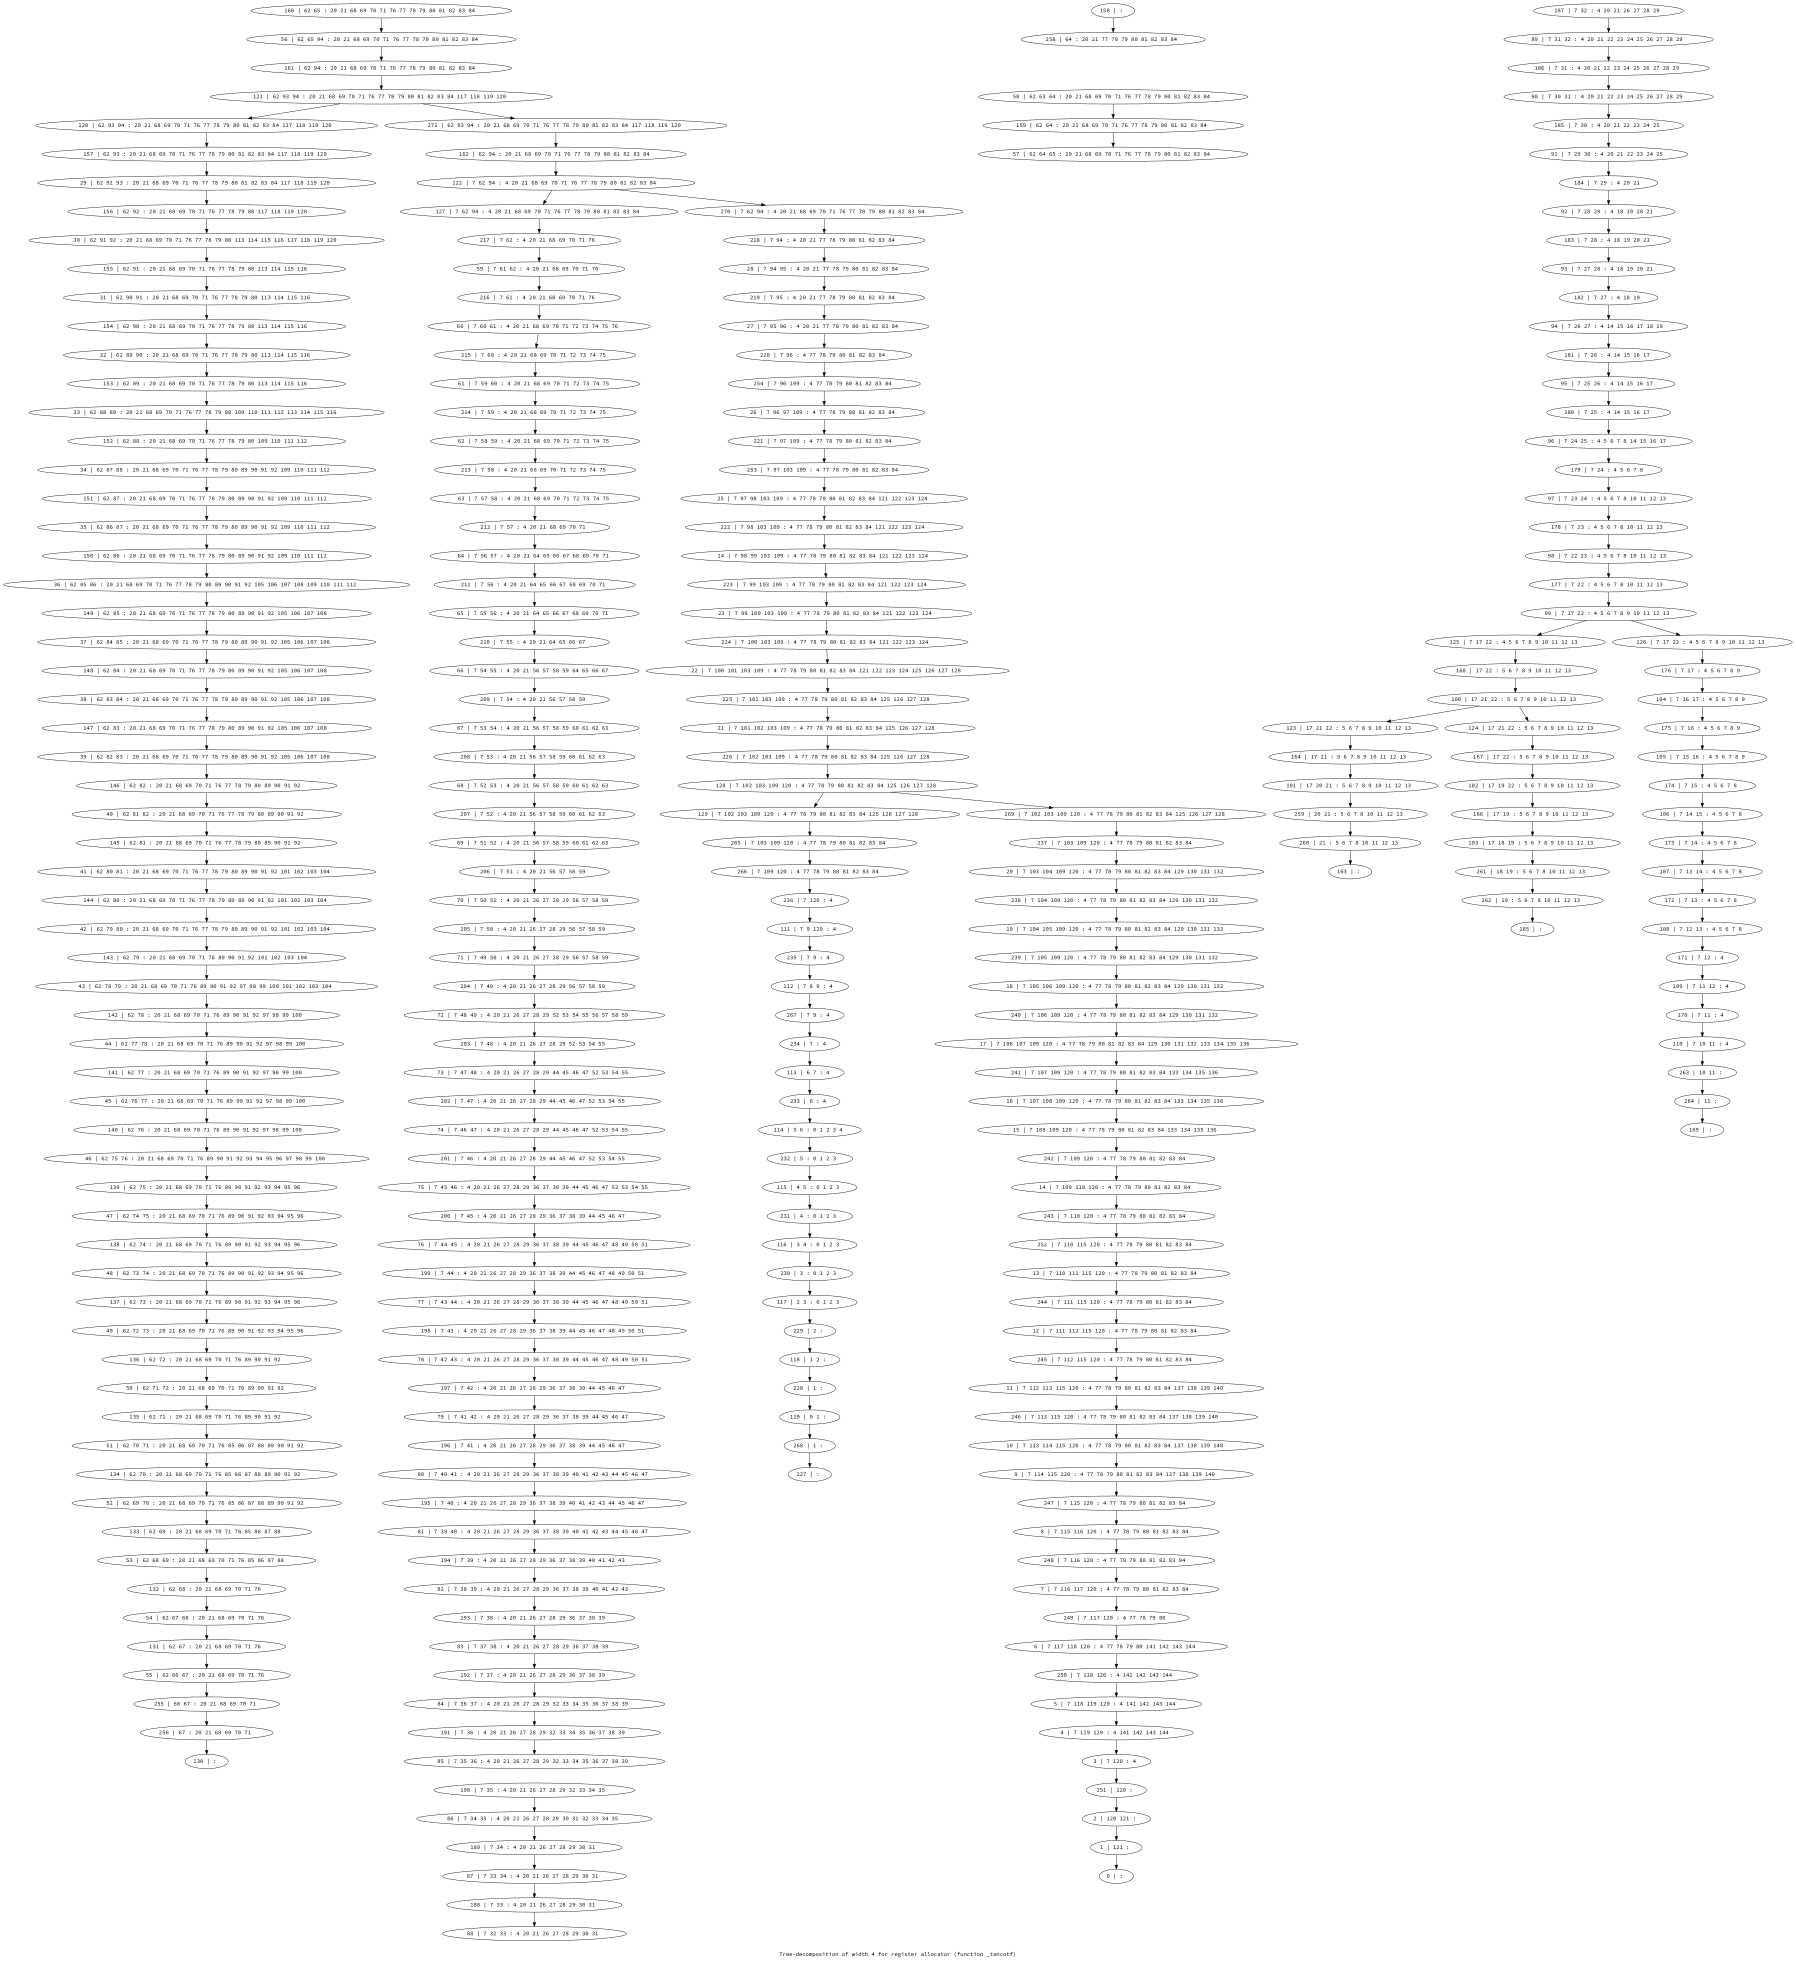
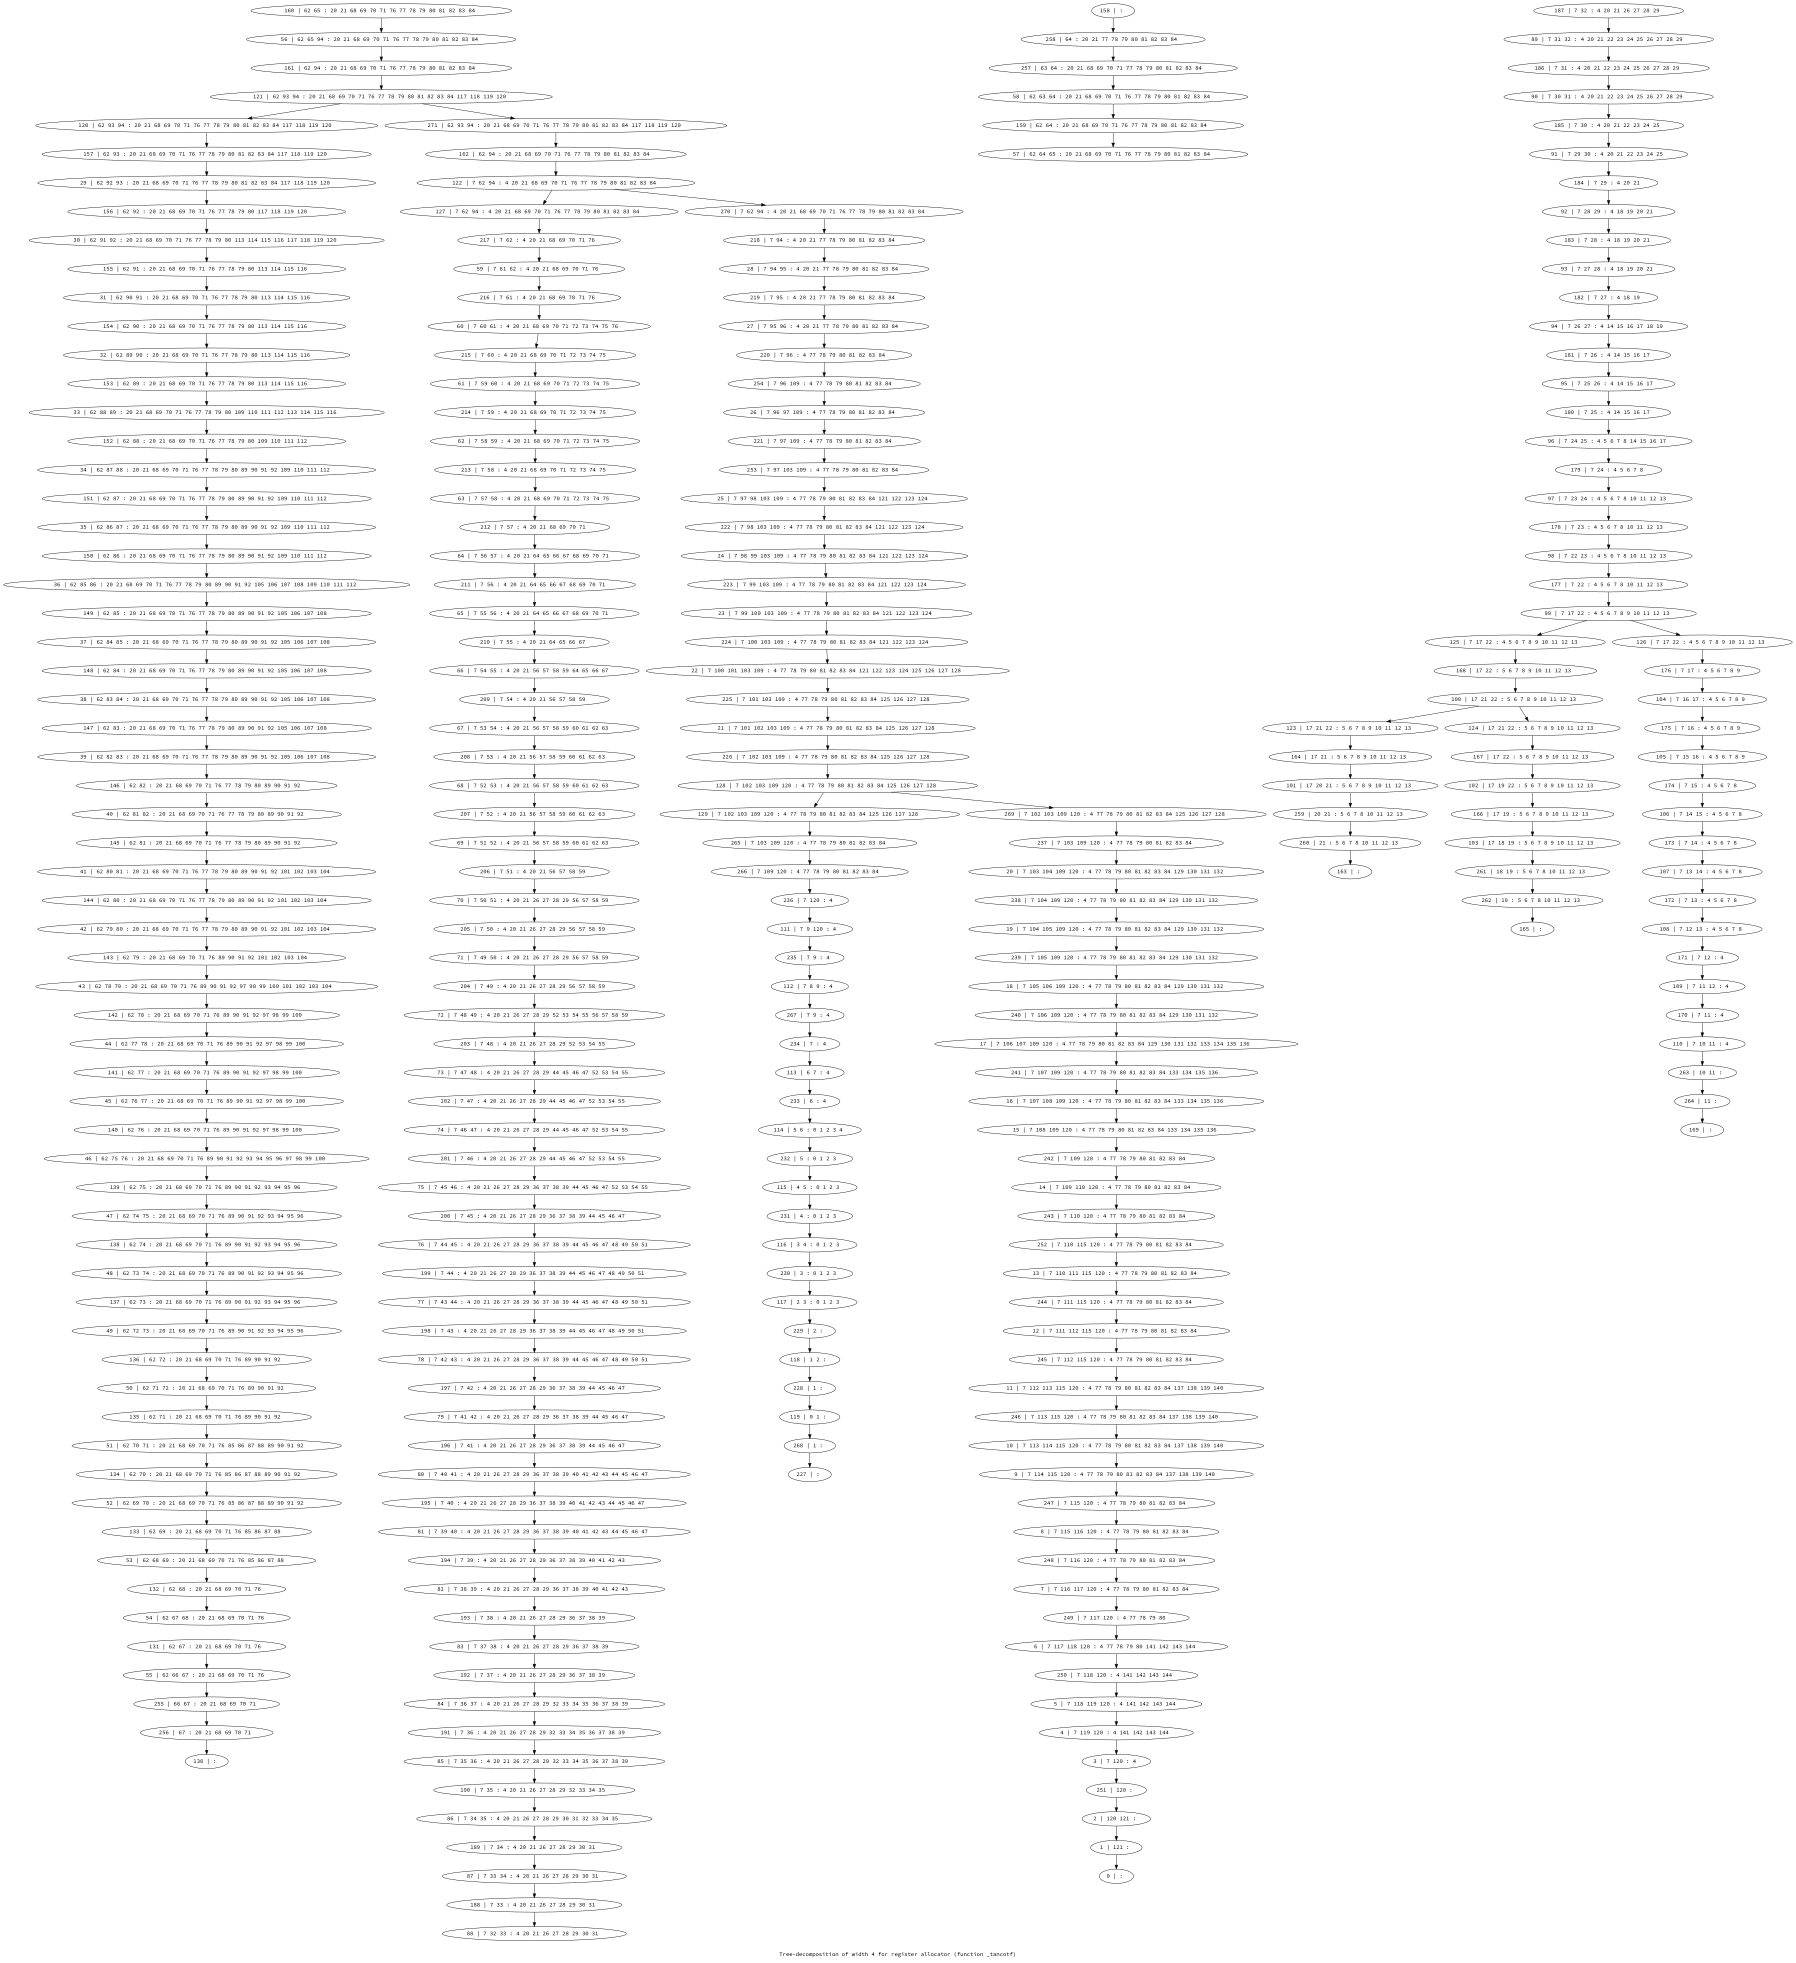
node "257 | 63 64 : 20 21 68 69 70 71 77 78 79 80 81 82 83 84": added
edge "54 | 62 67 68 : 20 21 68 69 70 71 76" -> "131 | 62 67 : 20 21 68 69 70 71 76": removed
edge "85 | 7 35 36 : 4 20 21 26 27 28 29 32 33 34 35 36 37 38 39" -> "190 | 7 35 : 4 20 21 26 27 28 29 32 33 34 35": added
